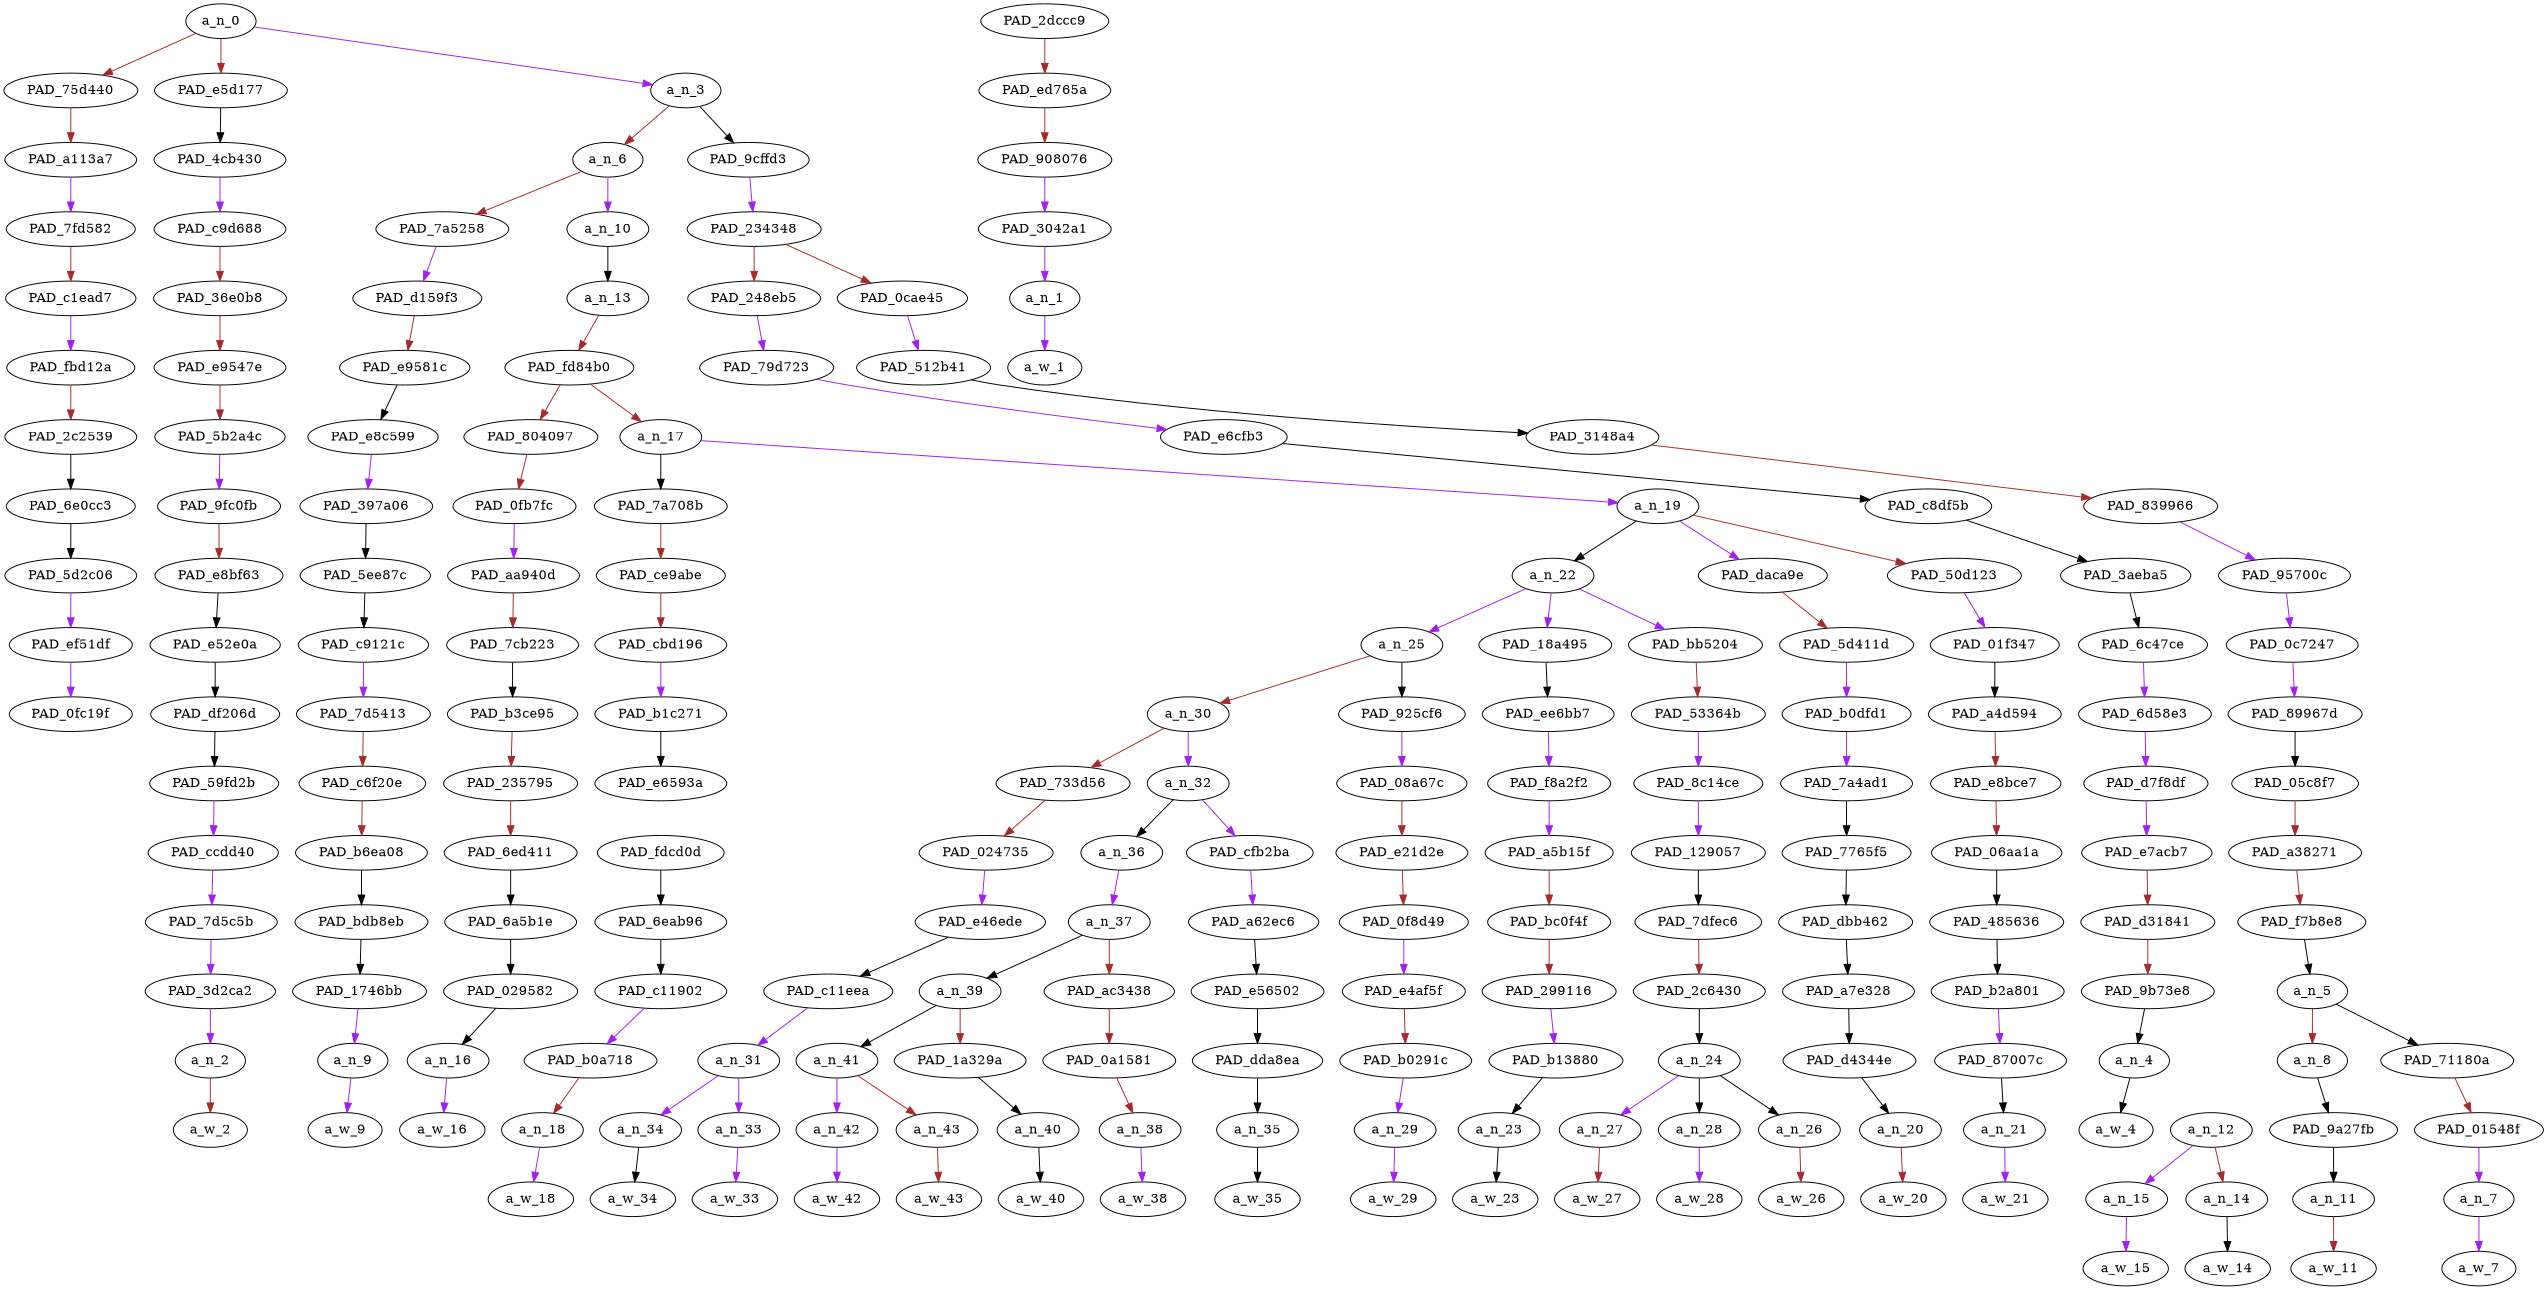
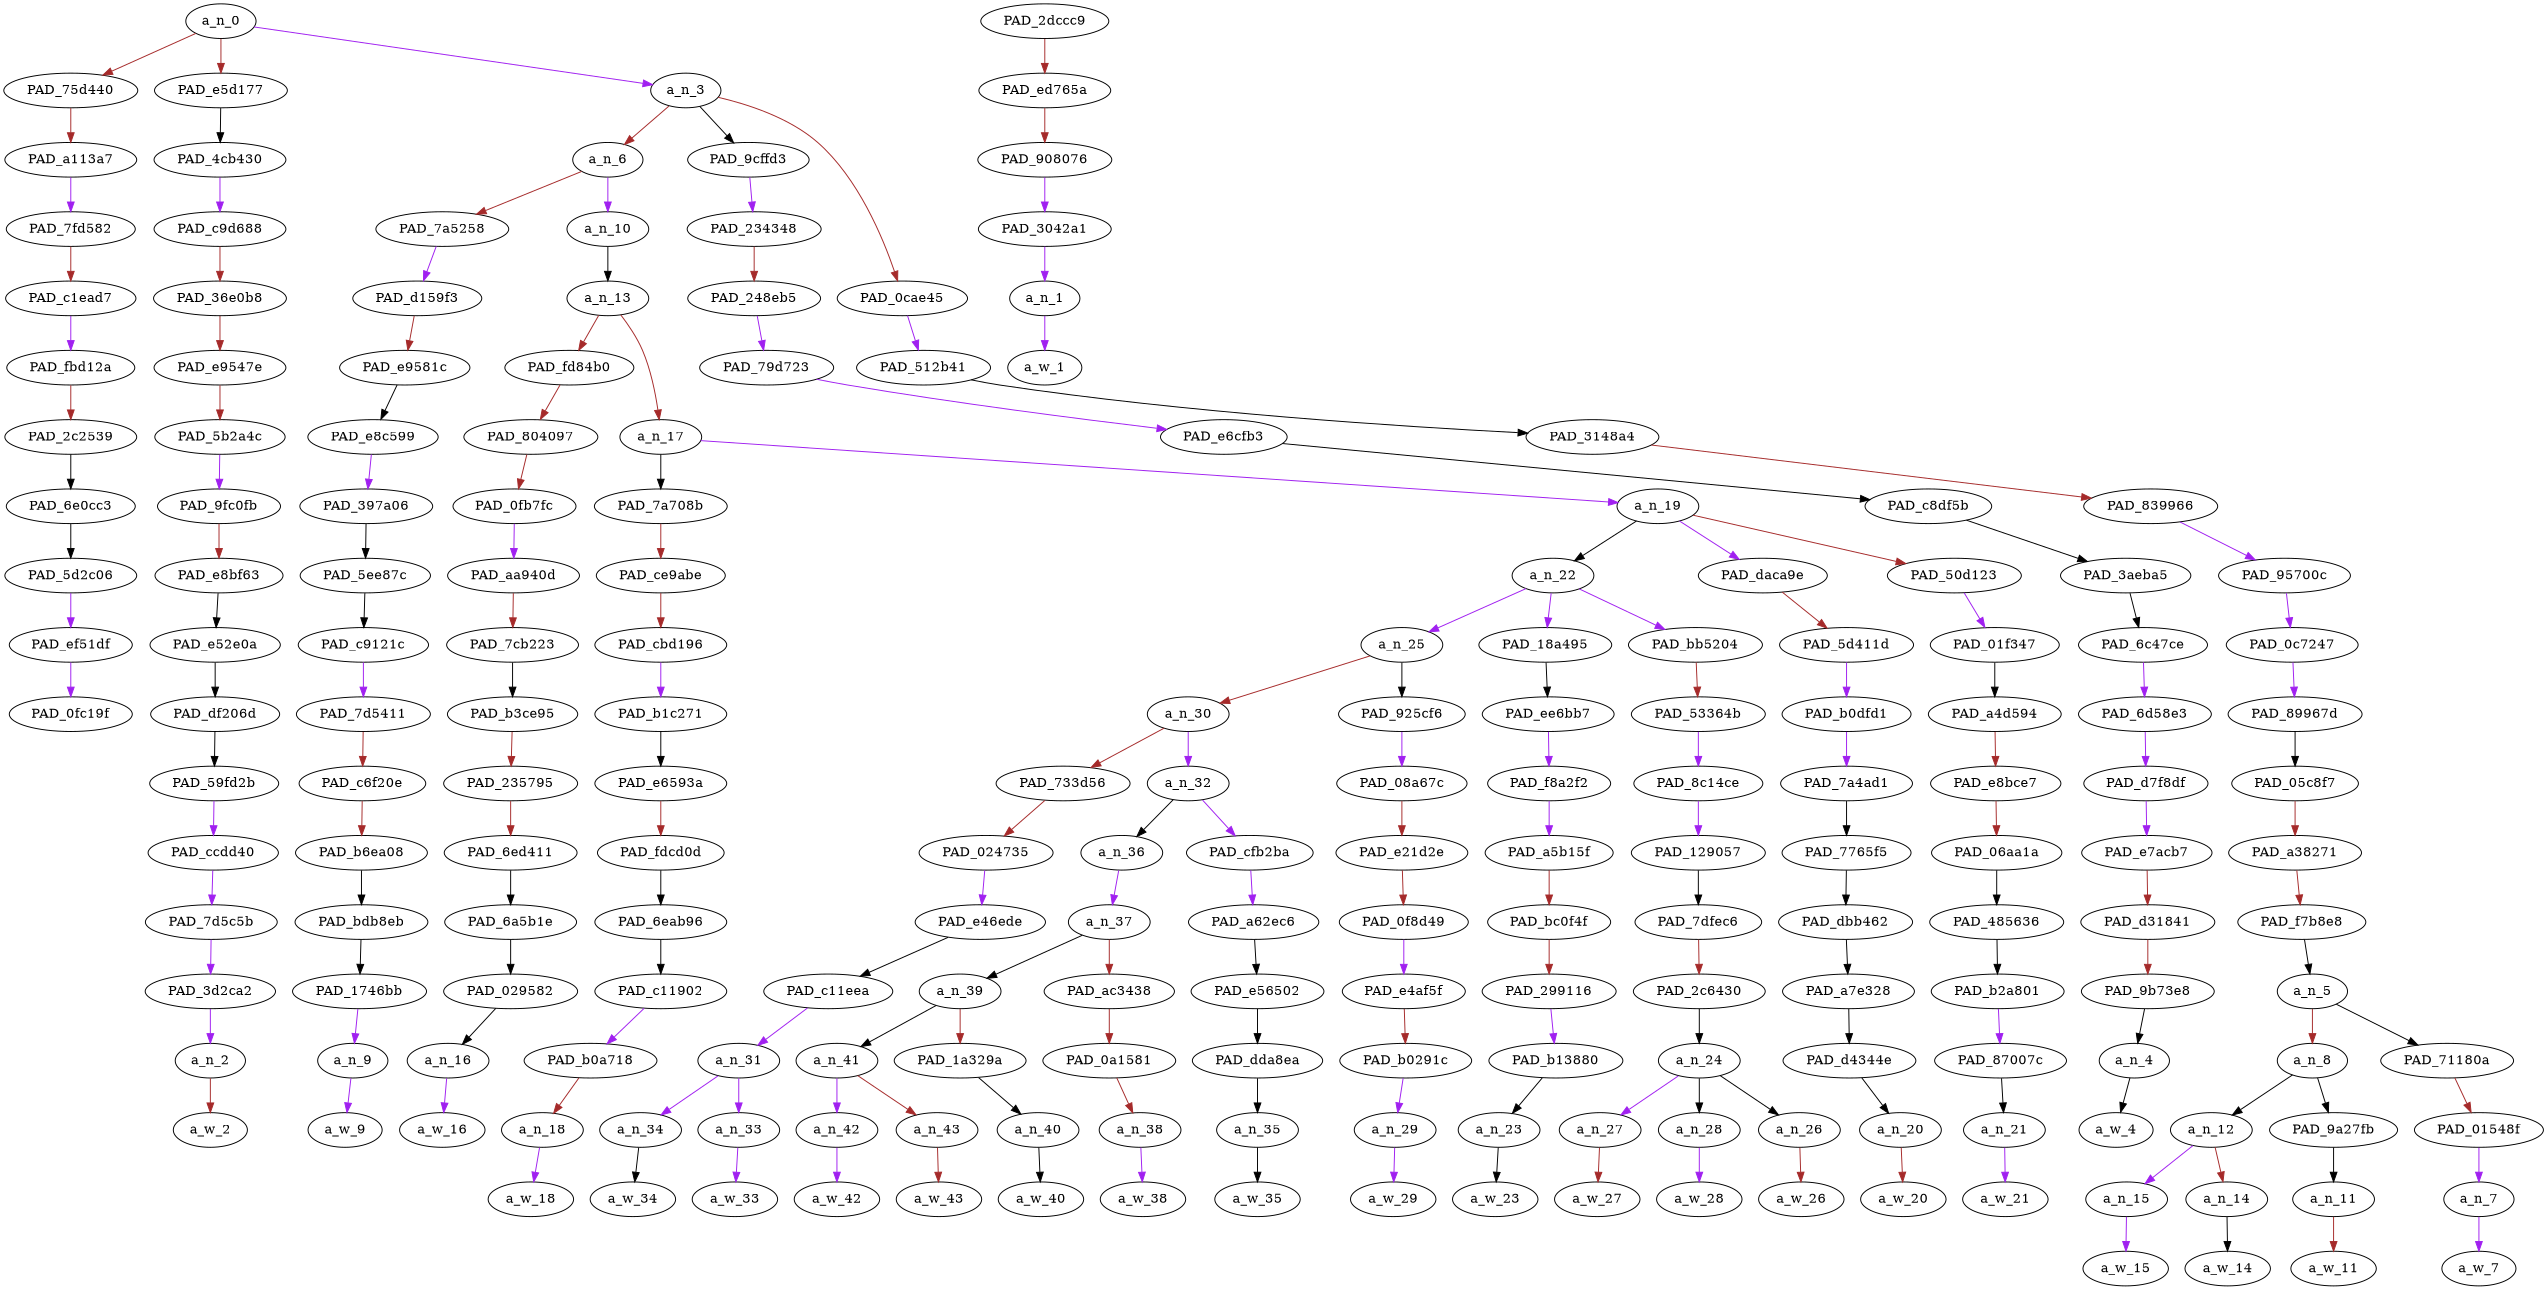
edge "PAD_234348" -> "PAD_0cae45": now "a_n_3" -> "PAD_0cae45"
edge "PAD_fd84b0" -> "a_n_17": now "a_n_13" -> "a_n_17"
node "PAD_7d5413": label "PAD_7d5413" -> "PAD_7d5411"
edge "PAD_e6593a" -> "PAD_fdcd0d": added
edge "a_n_8" -> "a_n_12": added
